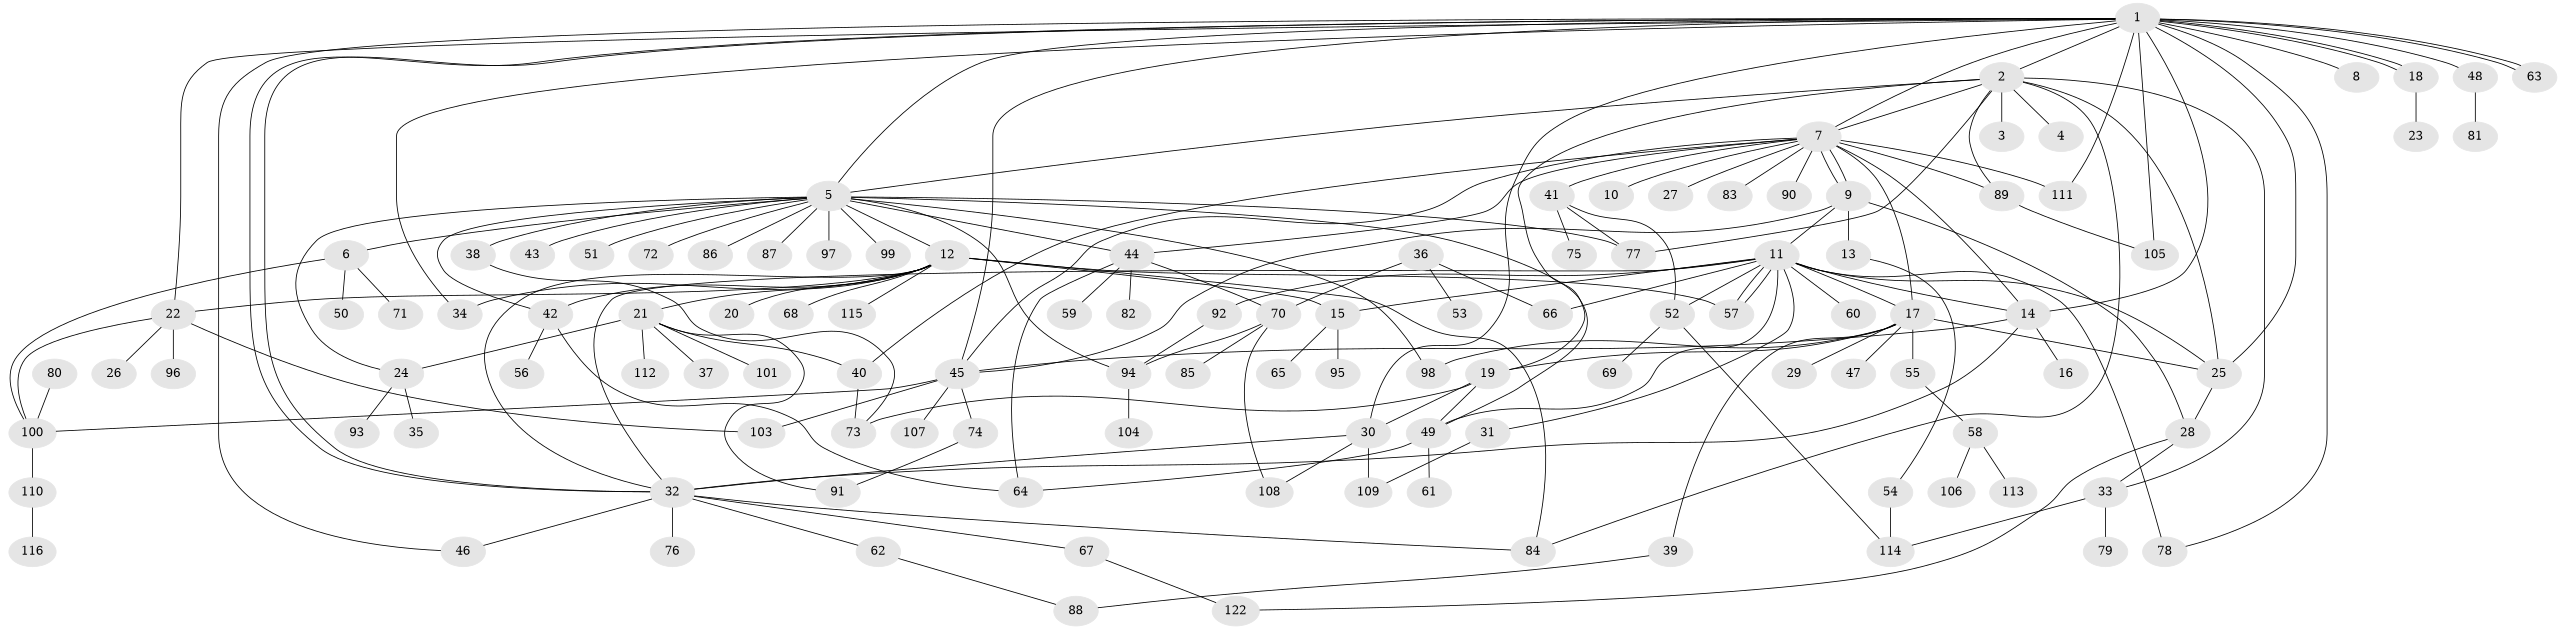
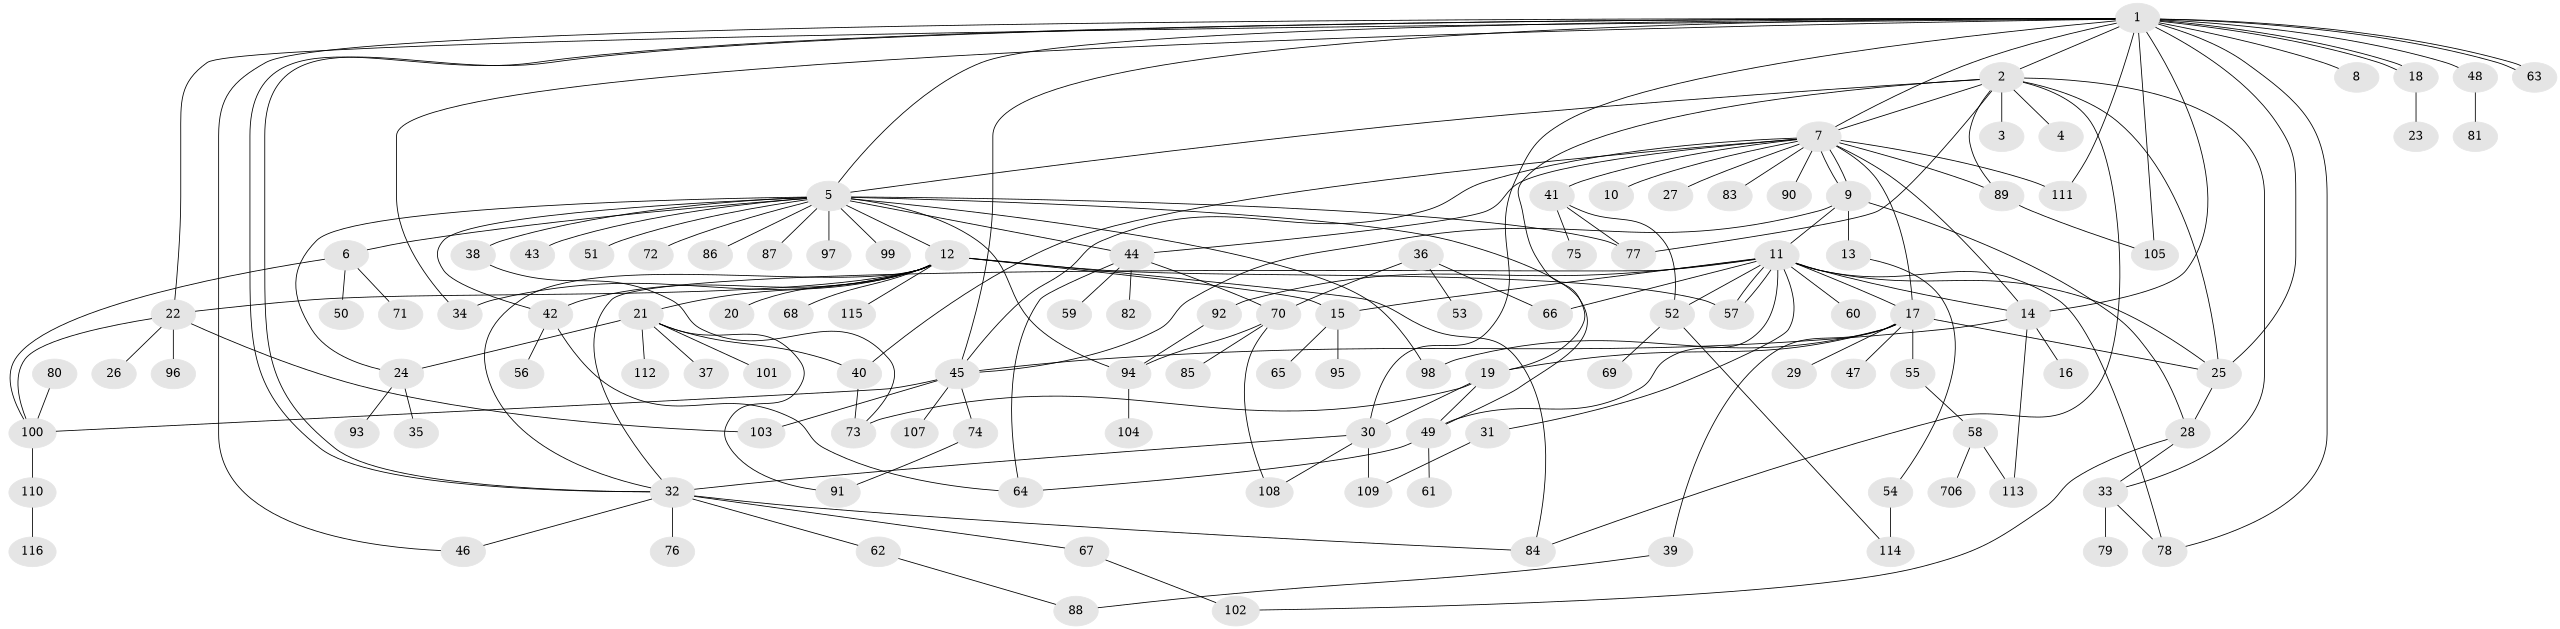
edge "14" -- "32": now "14" -- "113"
node "106": label "106" -> "706"
edge "33" -- "114": now "33" -- "78"
node "122": label "122" -> "102"
